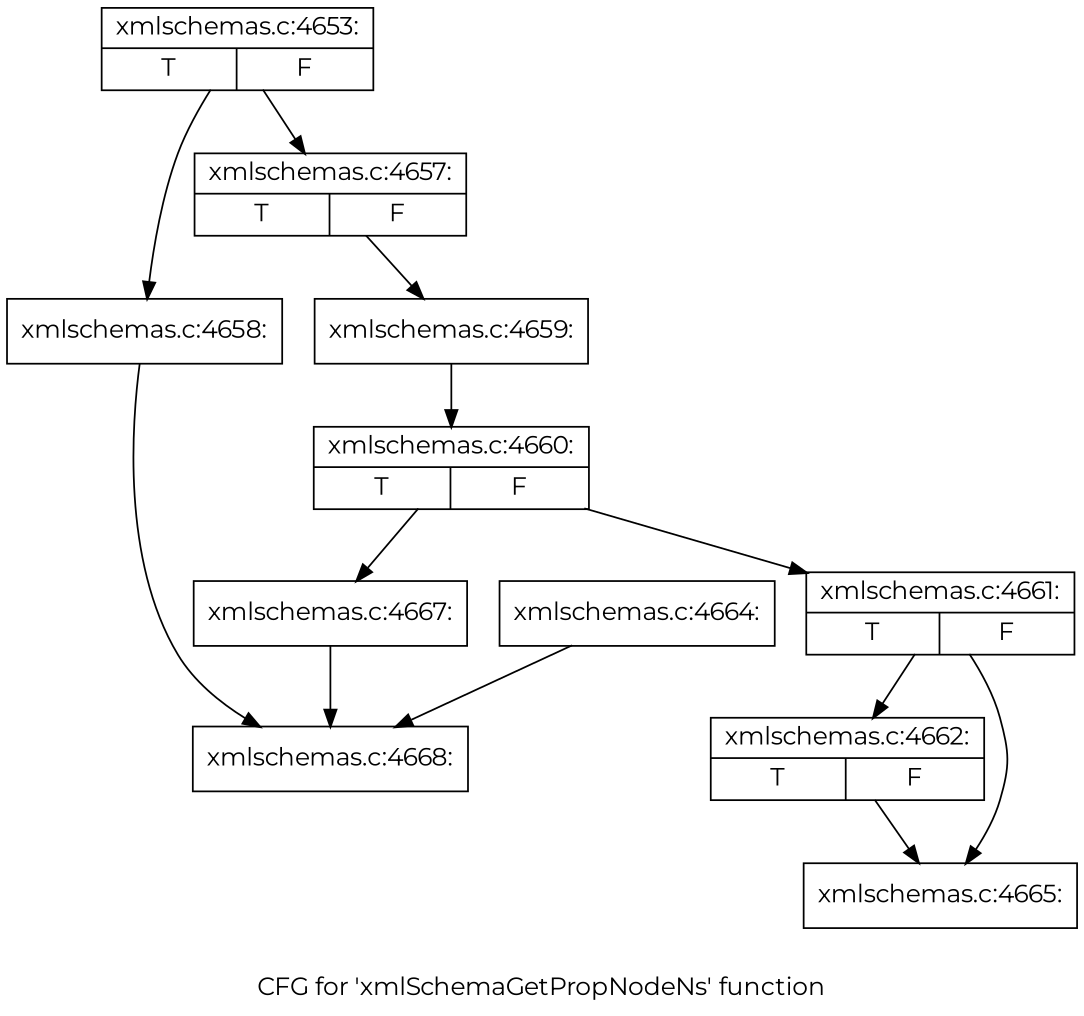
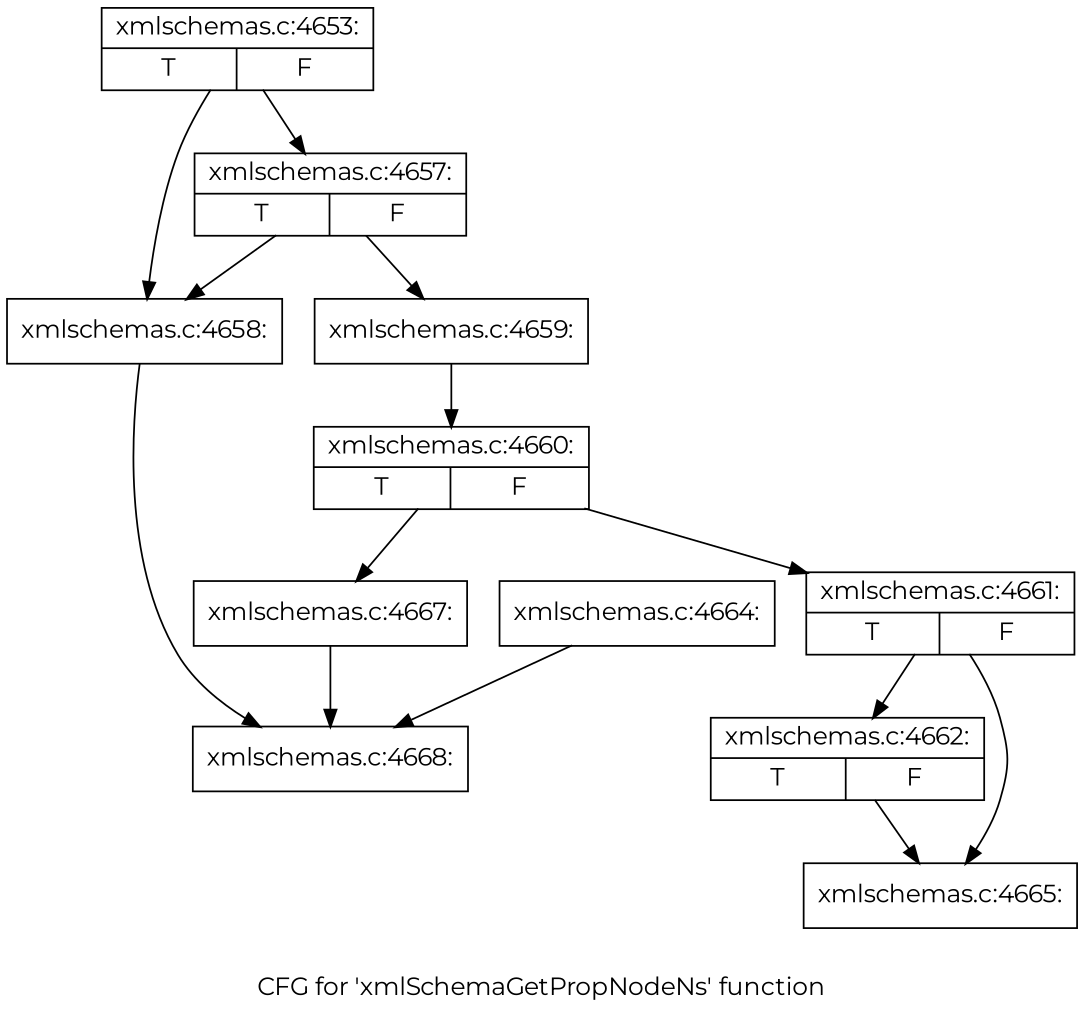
edge "xmlschemas.c:4657:" -> "xmlschemas.c:4658:": added
